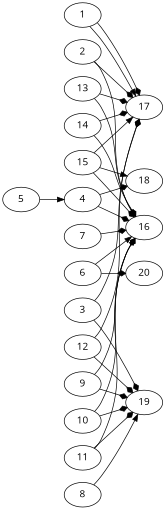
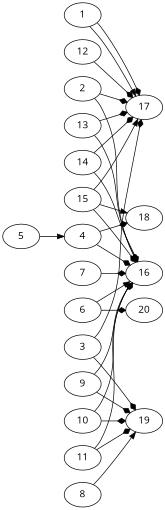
edge "12" -> "19": removed
